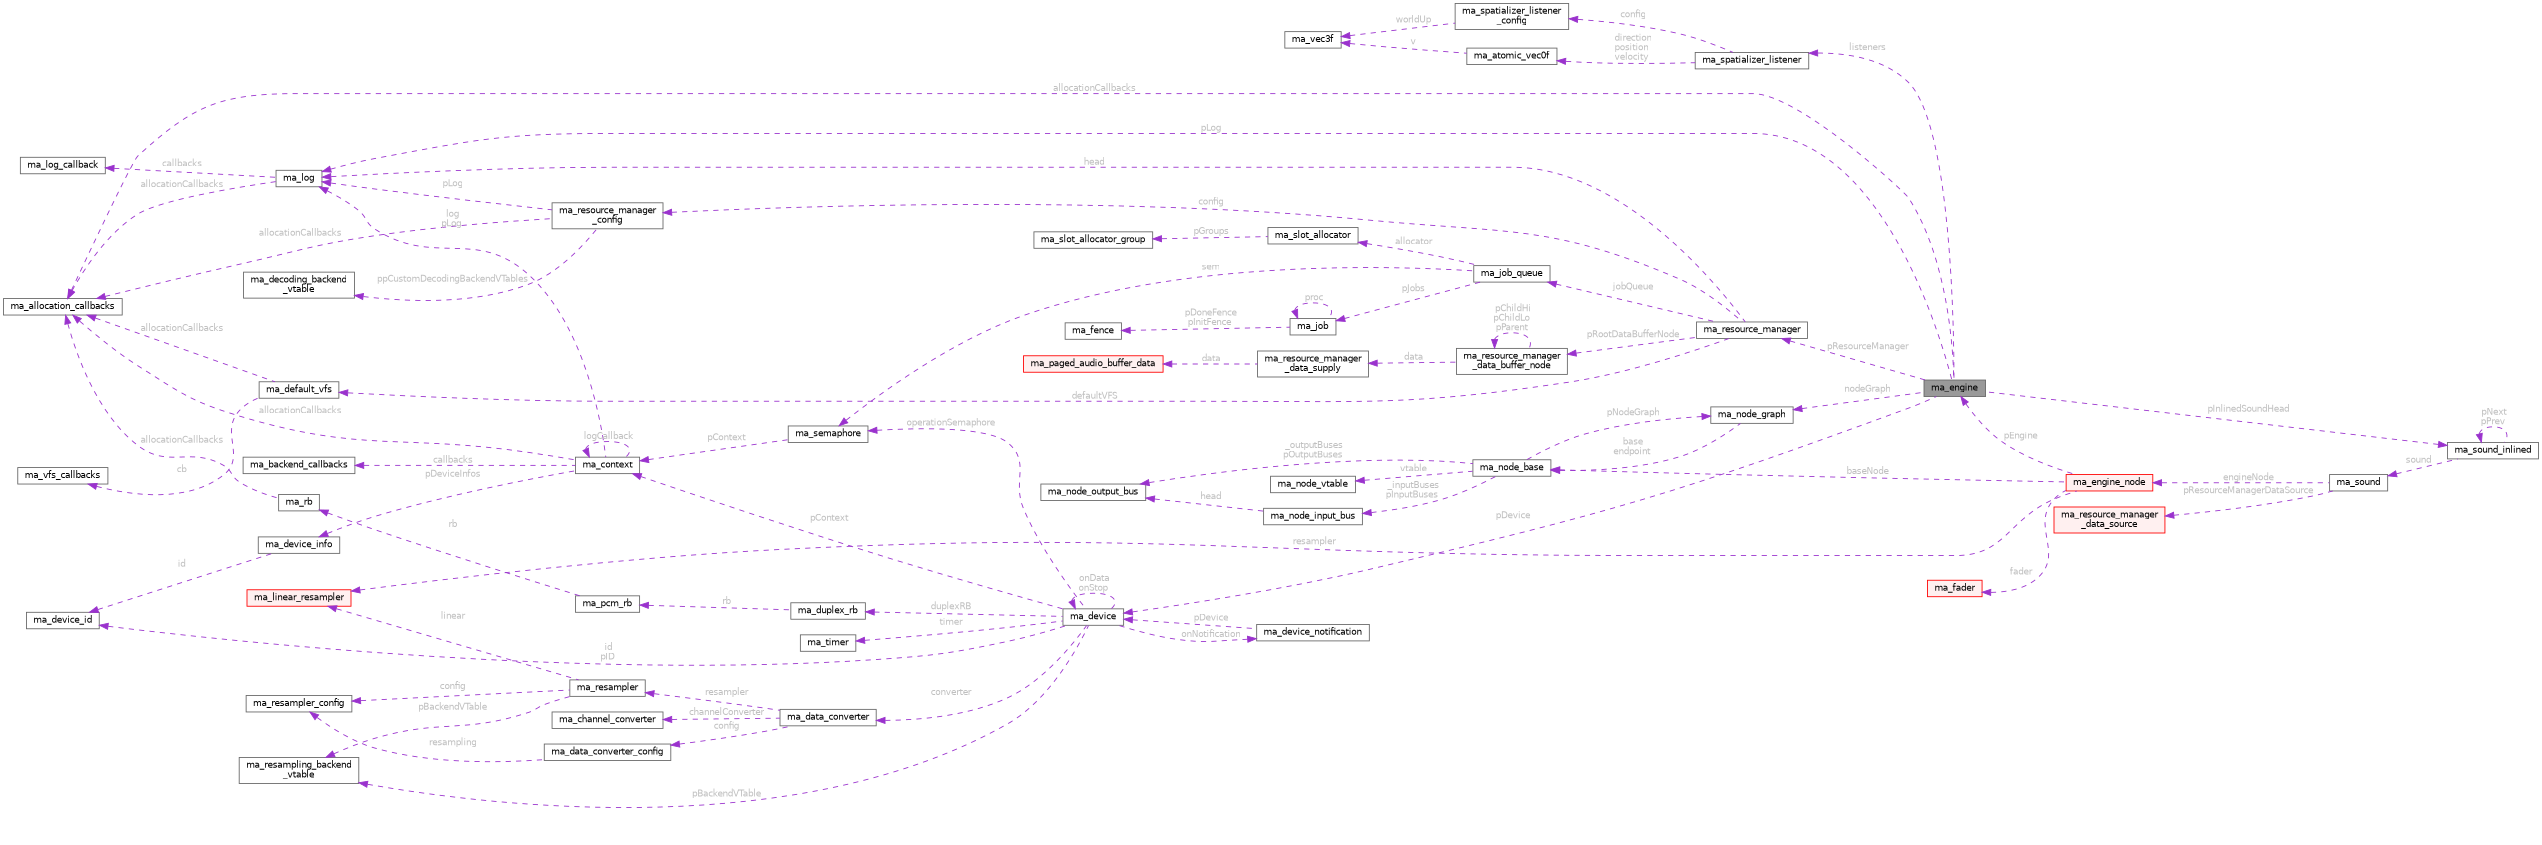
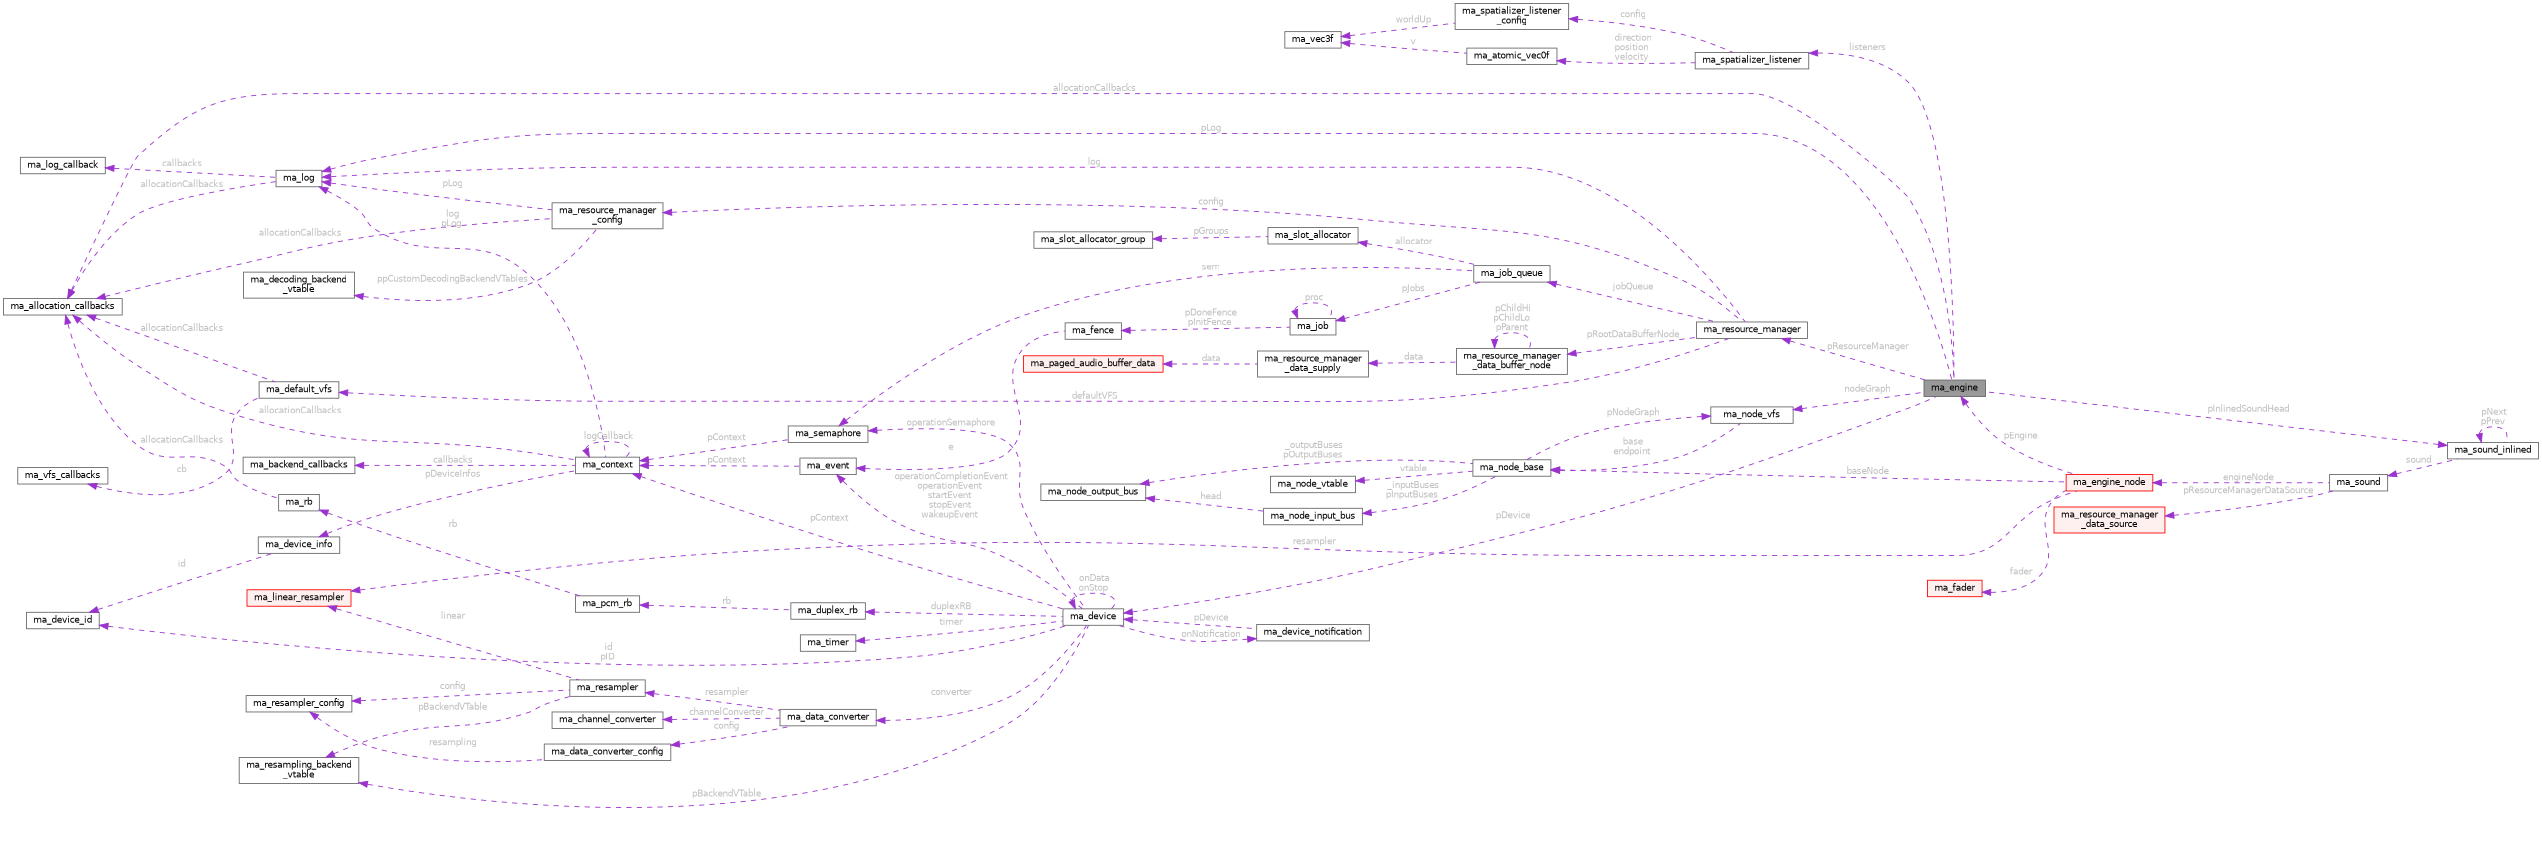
edge "ma_resource_manager" -> "ma_log": label " head" -> " log"
node "ma_node_graph": label "ma_node_graph" -> "ma_node_vfs"
node "ma_event": added
